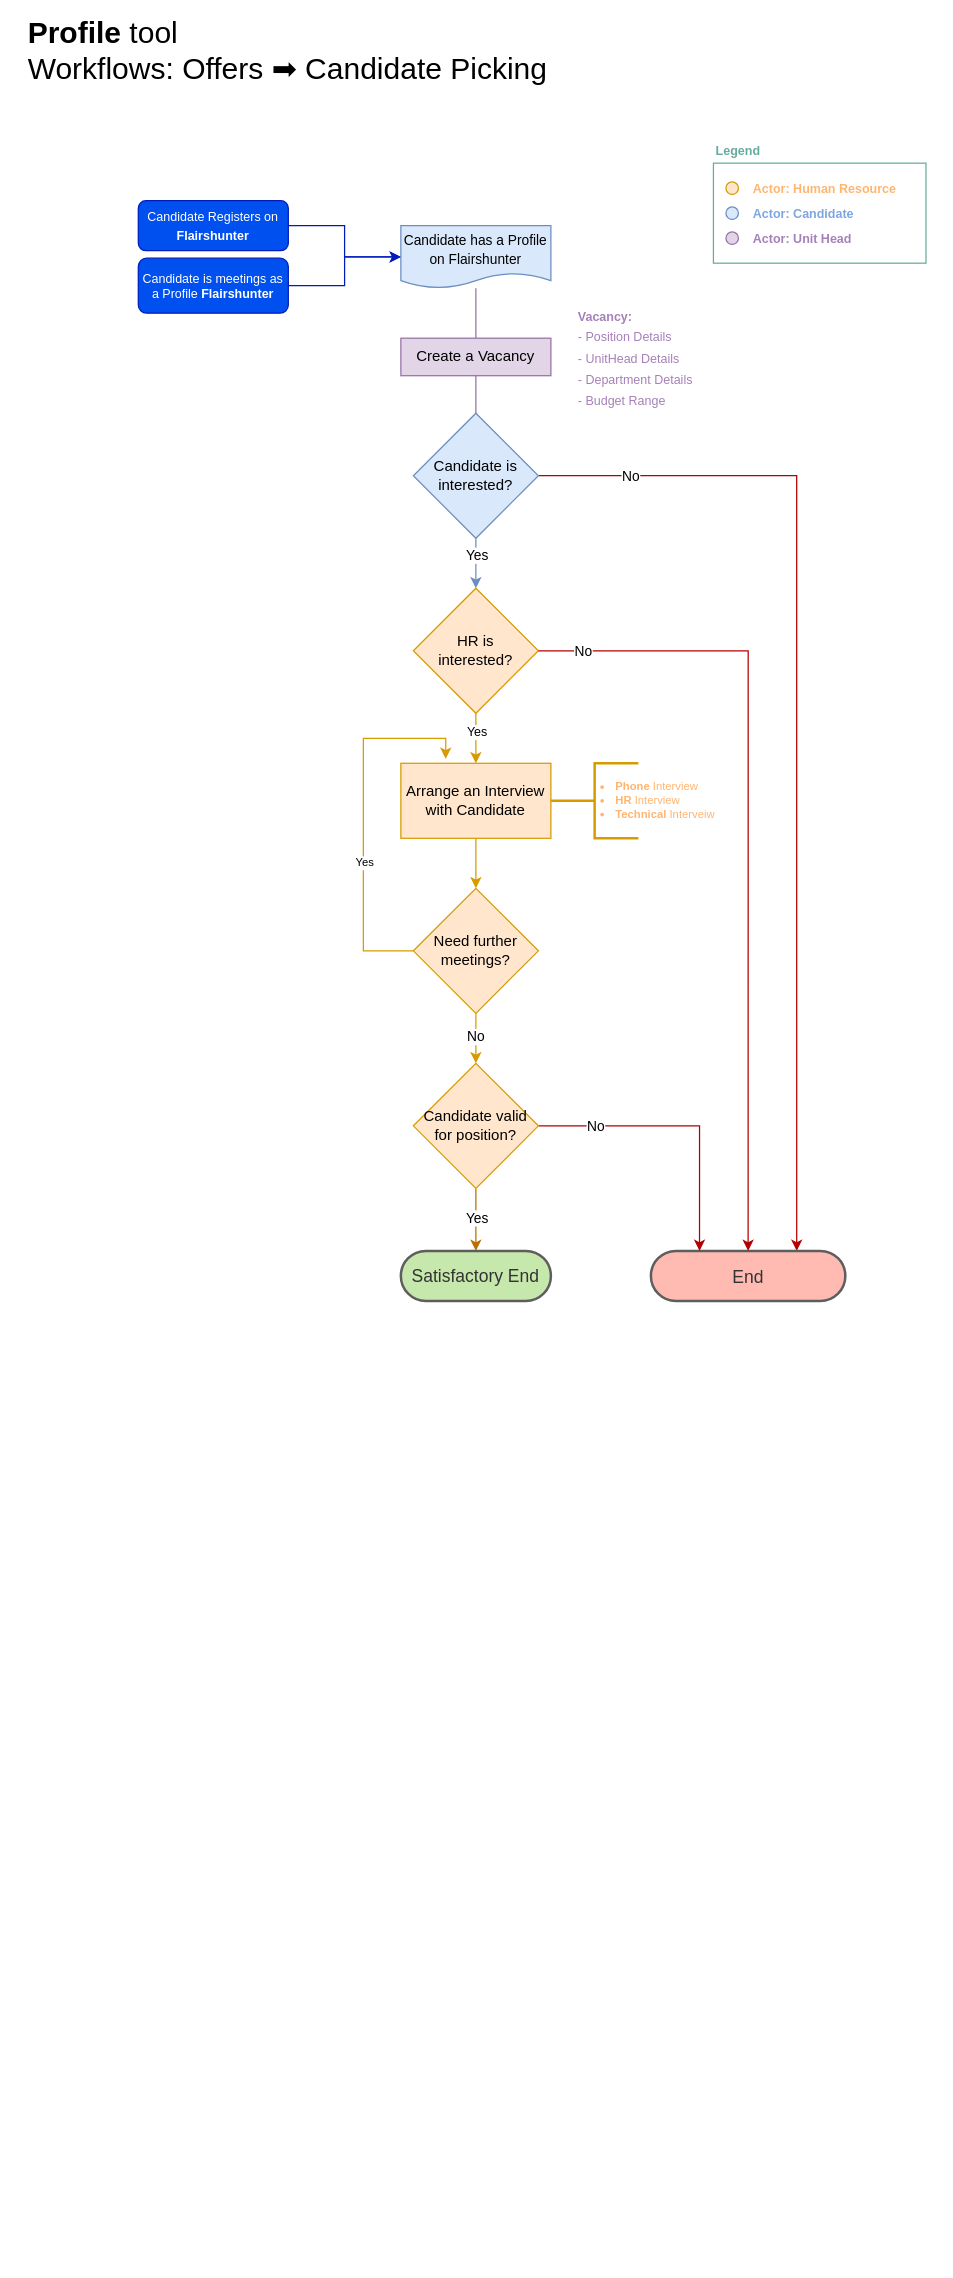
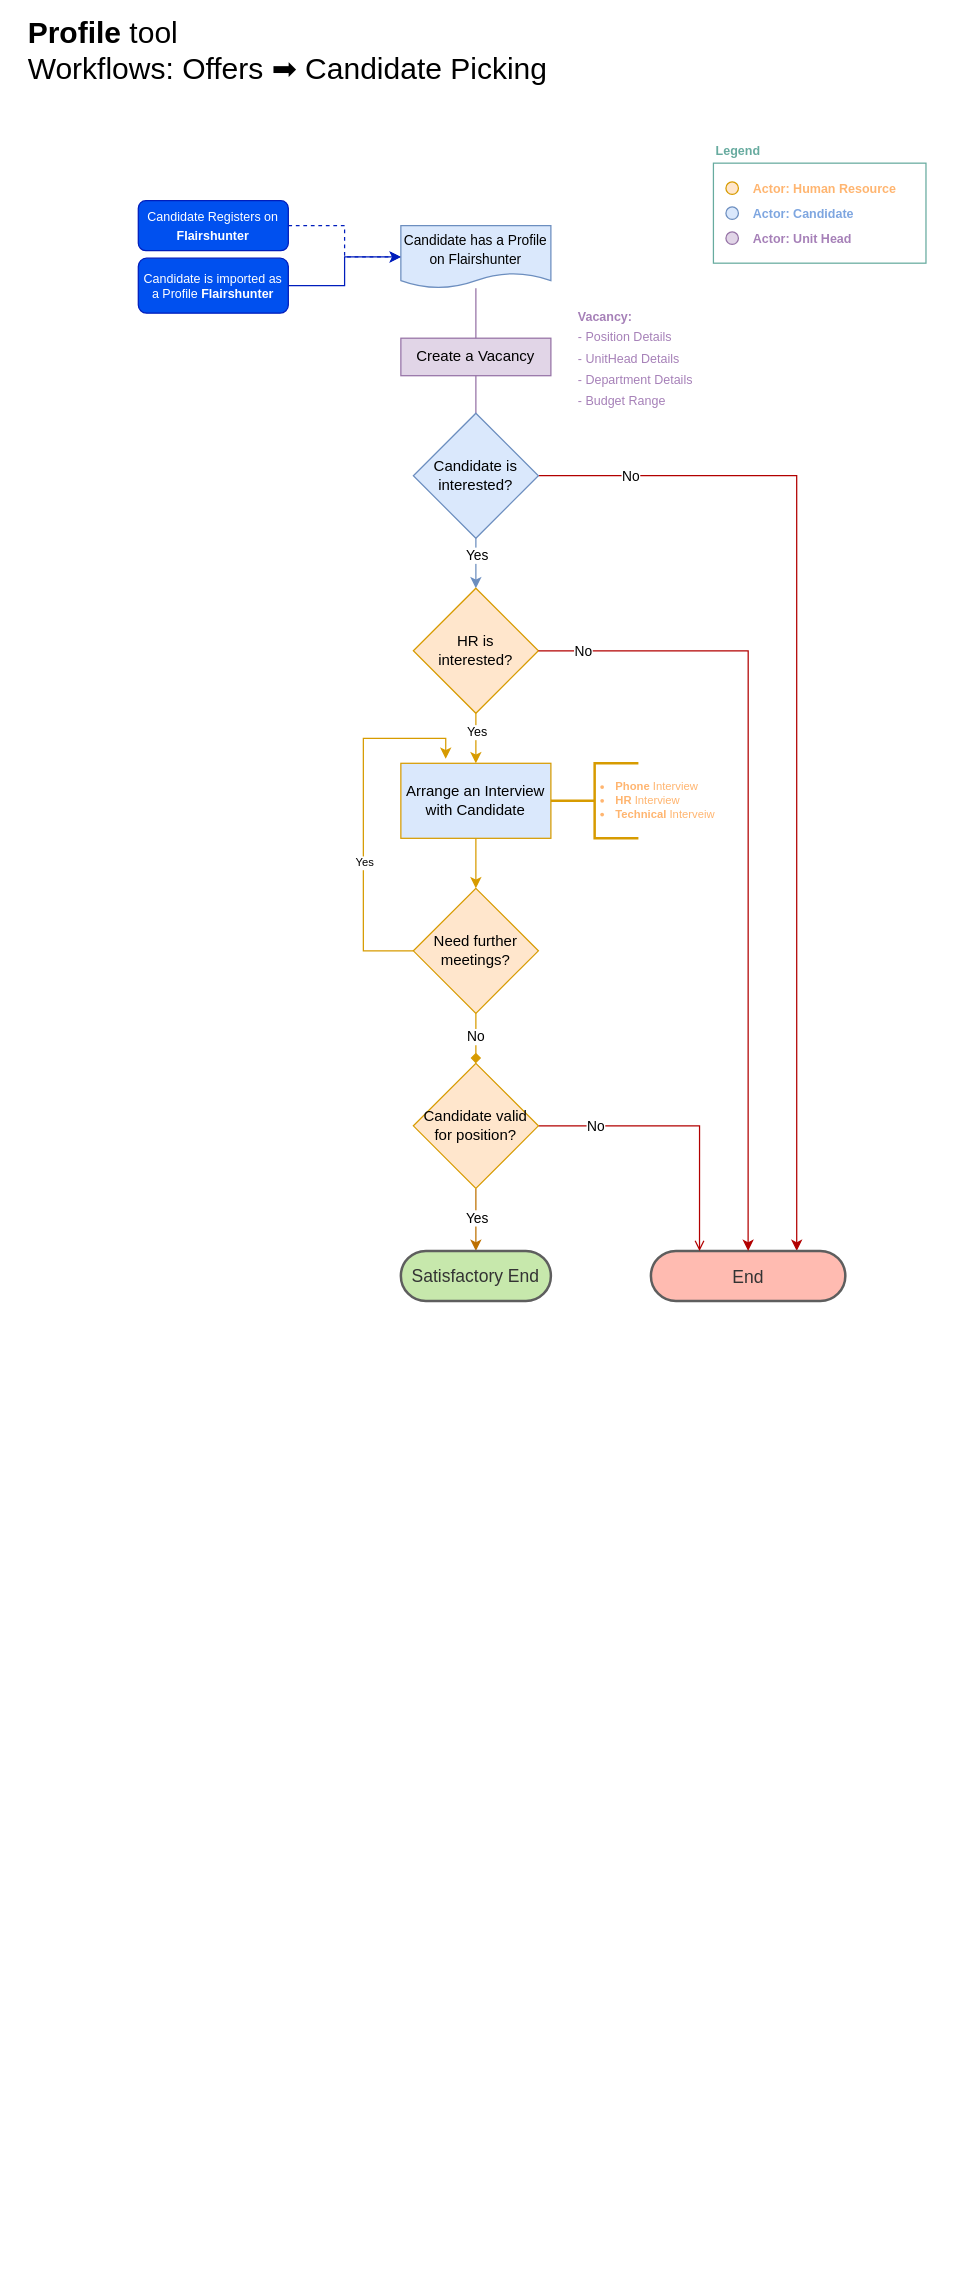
edge "Candidate Registers on Flairshunter" -> "Candidate has a Profile on Flairshunter": style solid -> dashed
node "Candidate is meetings as a Profile Flairshunter": label "Candidate is meetings as a Profile Flairshunter" -> "Candidate is imported as a Profile Flairshunter"
node "Arrange an Interview with Candidate": fillcolor #ffe6cc -> #dae8fc
edge "Need further meetings?" -> "Candidate valid for position?": arrowhead classic -> diamond
edge "Candidate valid for position?" -> "End": arrowhead classic -> open
